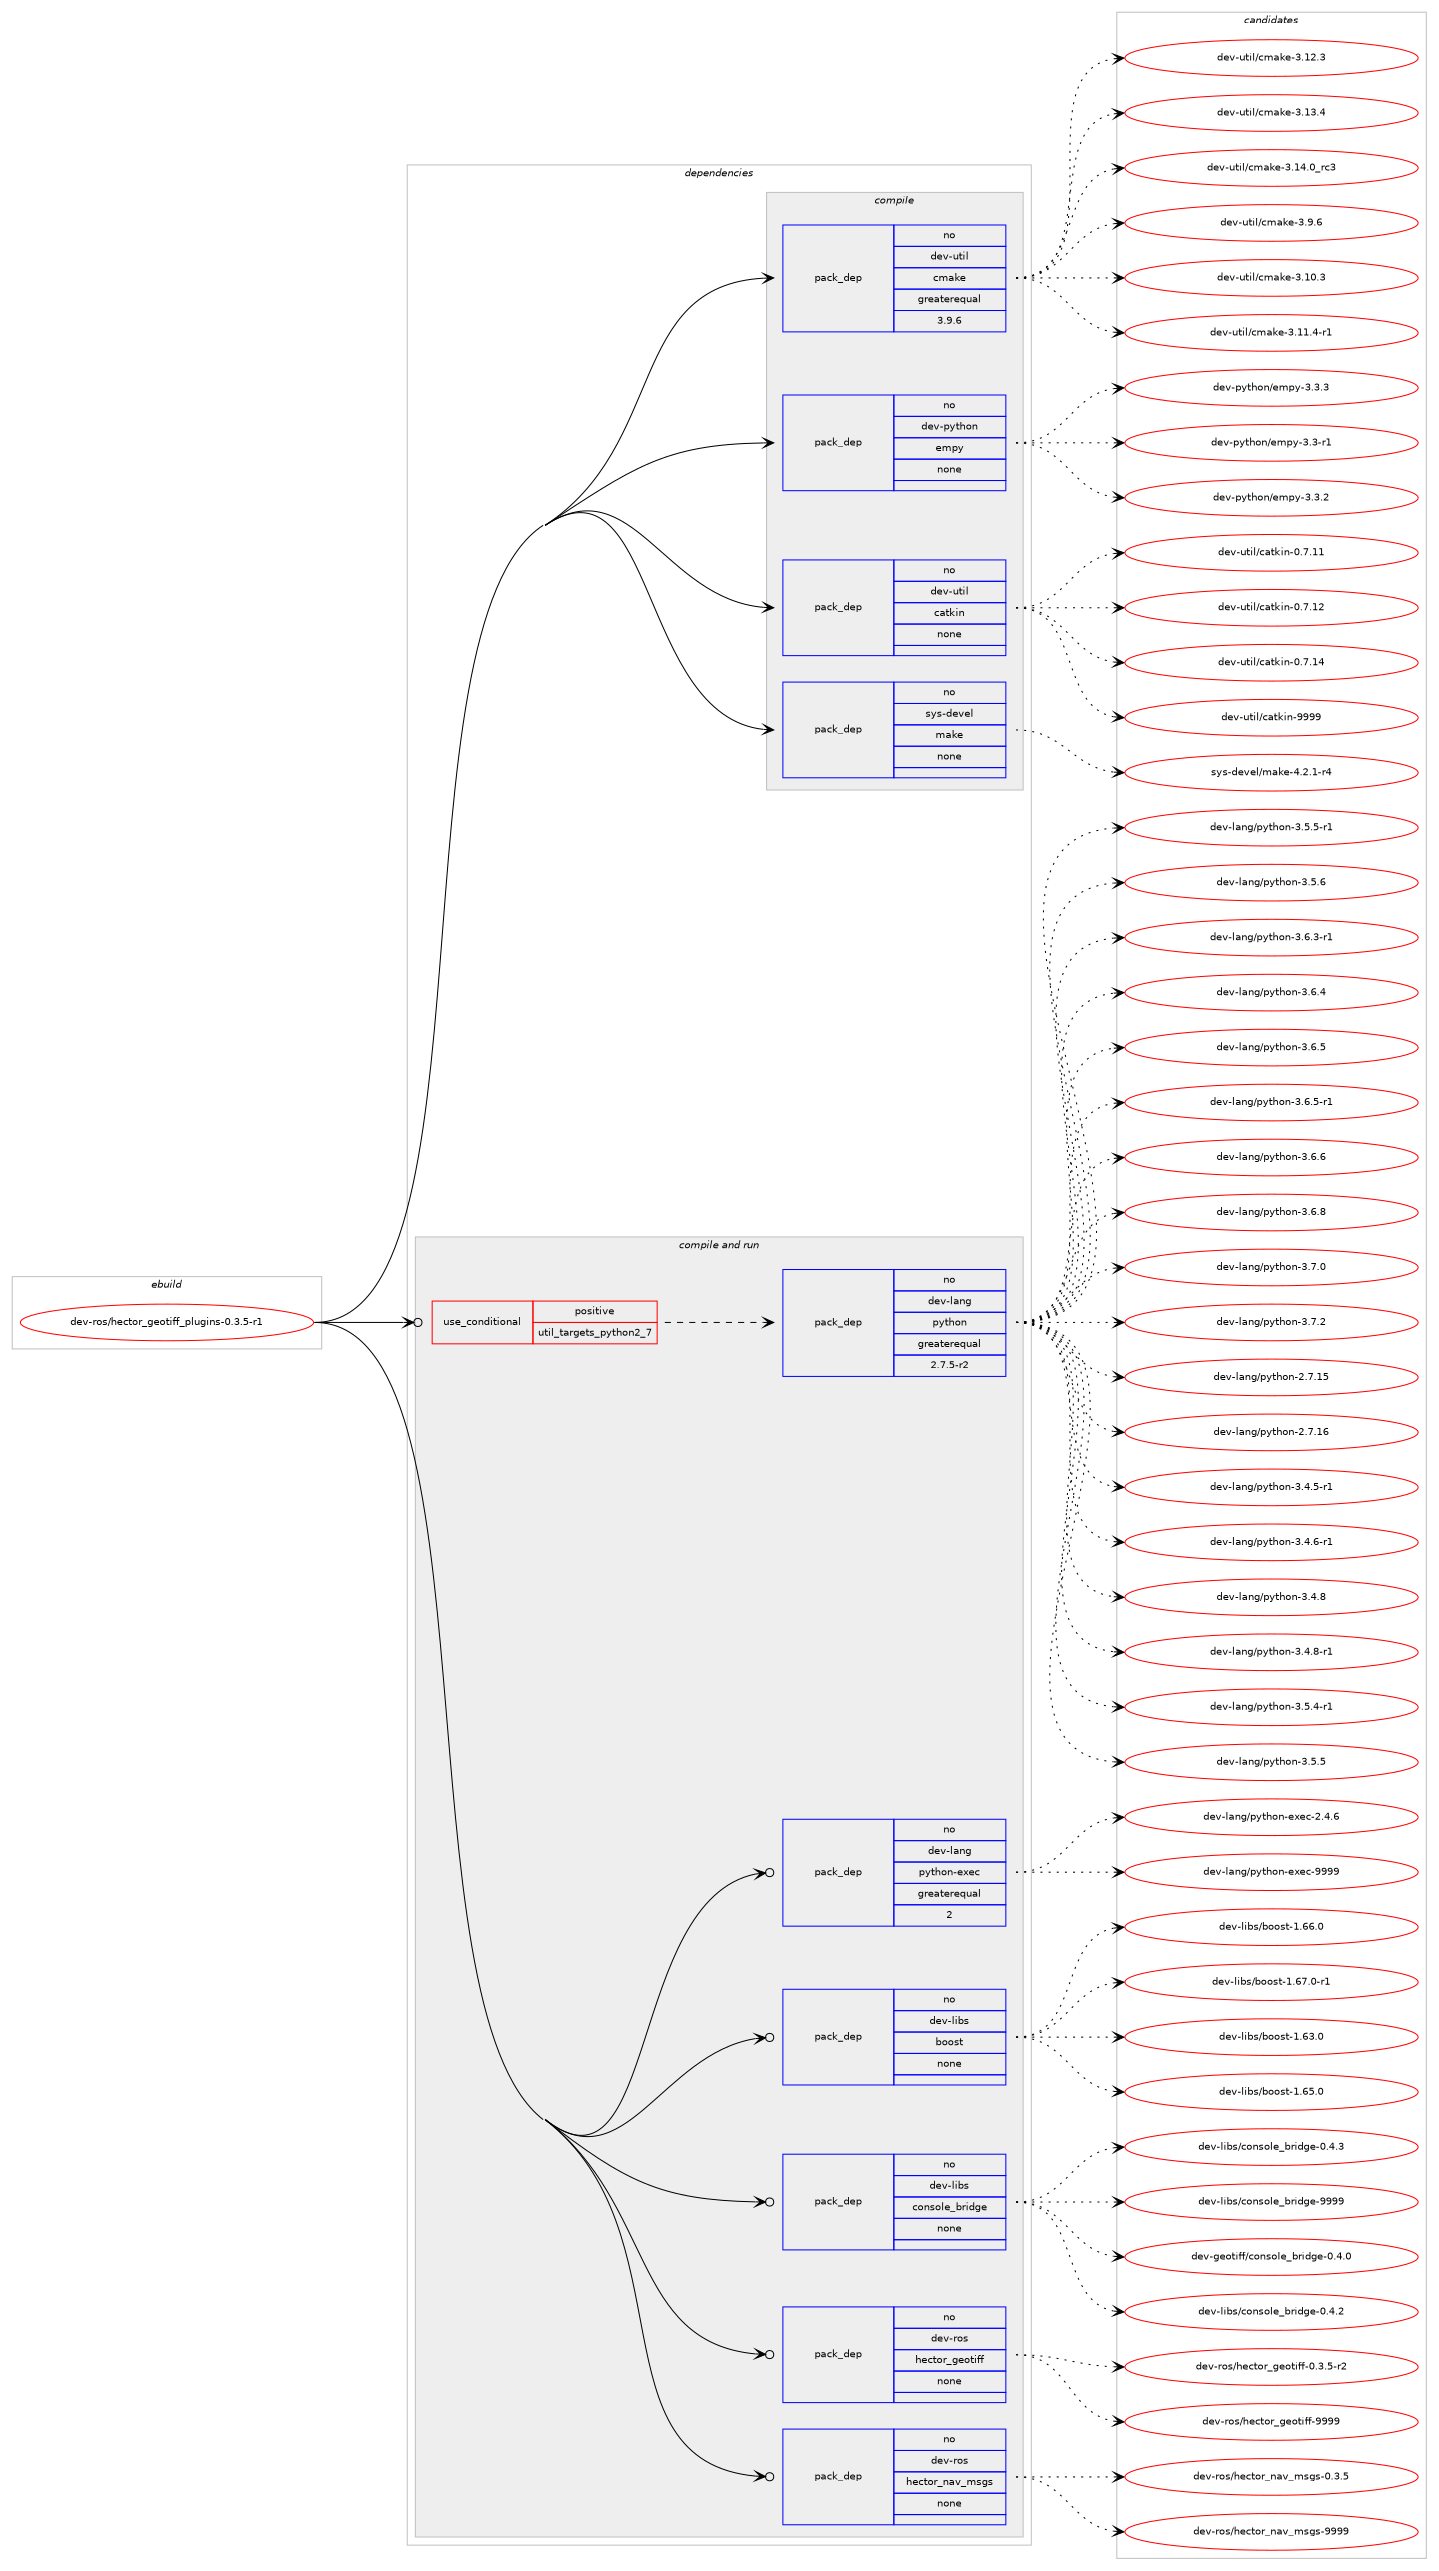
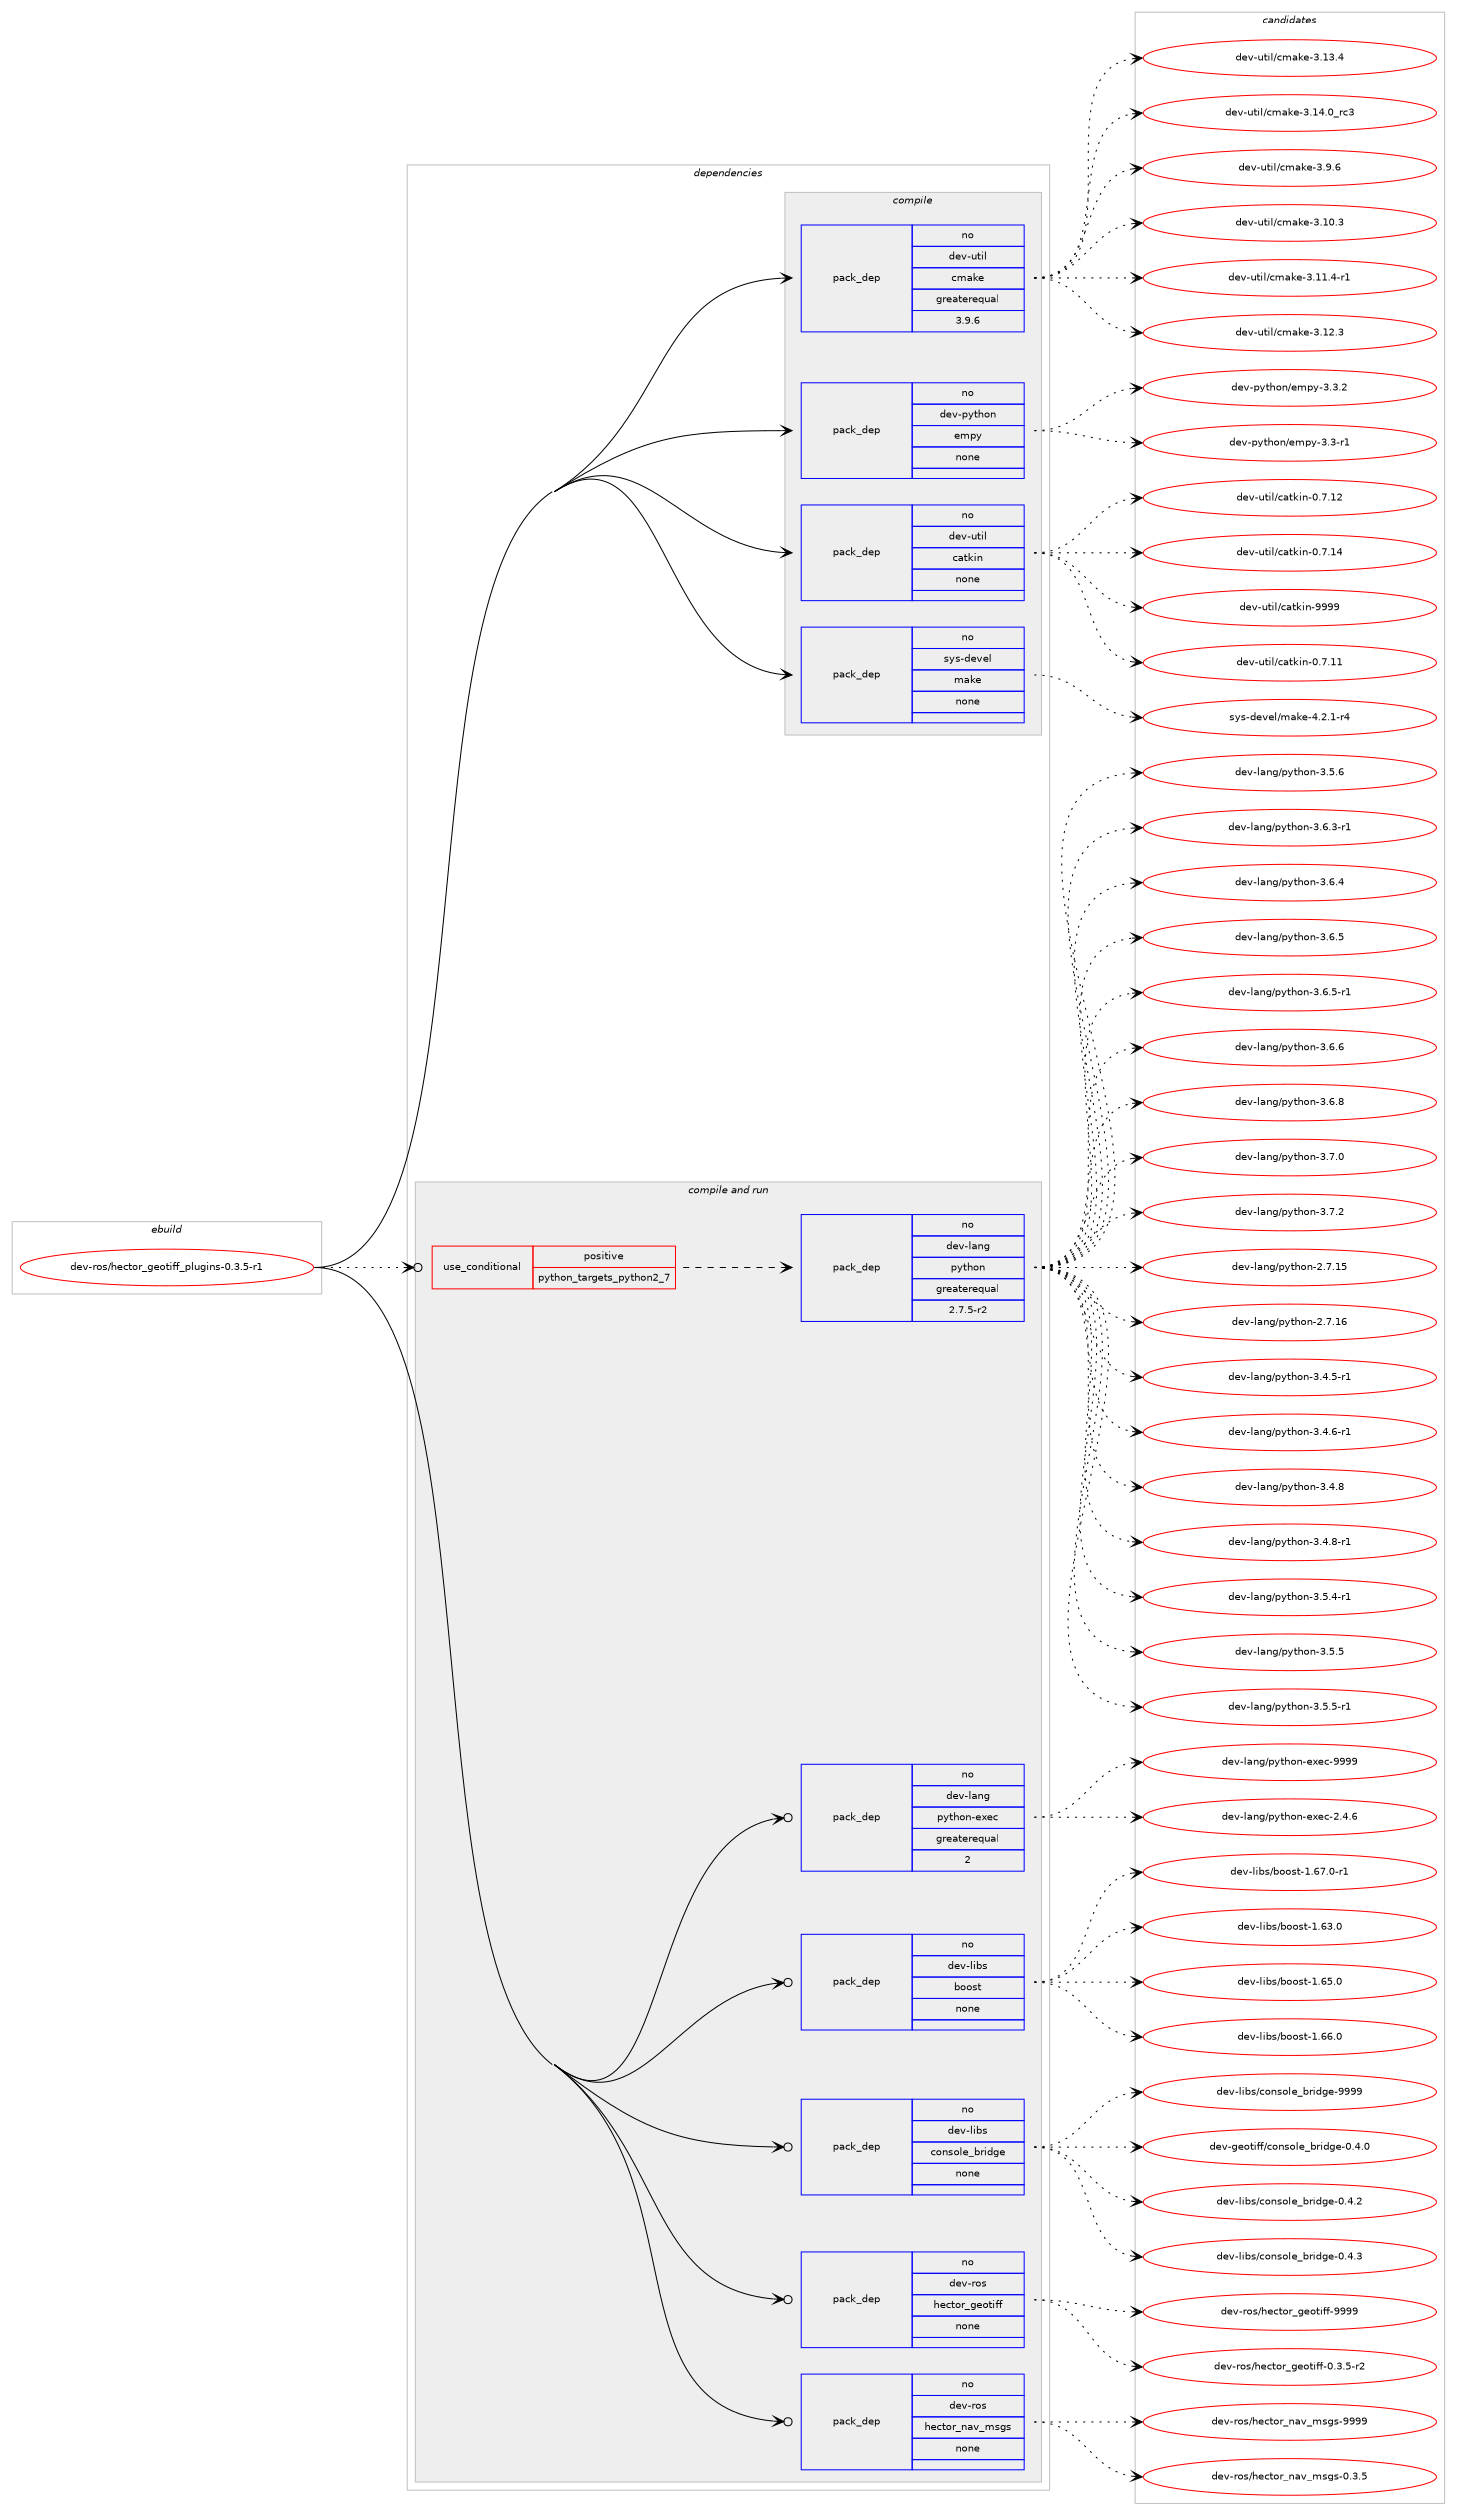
node "dev-python/empy-3.3.3": removed
edge "dev-ros/hector_geotiff_plugins-0.3.5-r1" -> "use_conditional": style solid -> dotted
node "use_conditional": text "util_targets_python2_7" -> "python_targets_python2_7"
